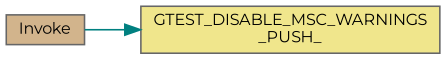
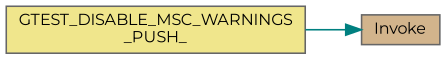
edge "Invoke" -> "GTEST_DISABLE_MSC_WARNINGS _PUSH_": reversed
